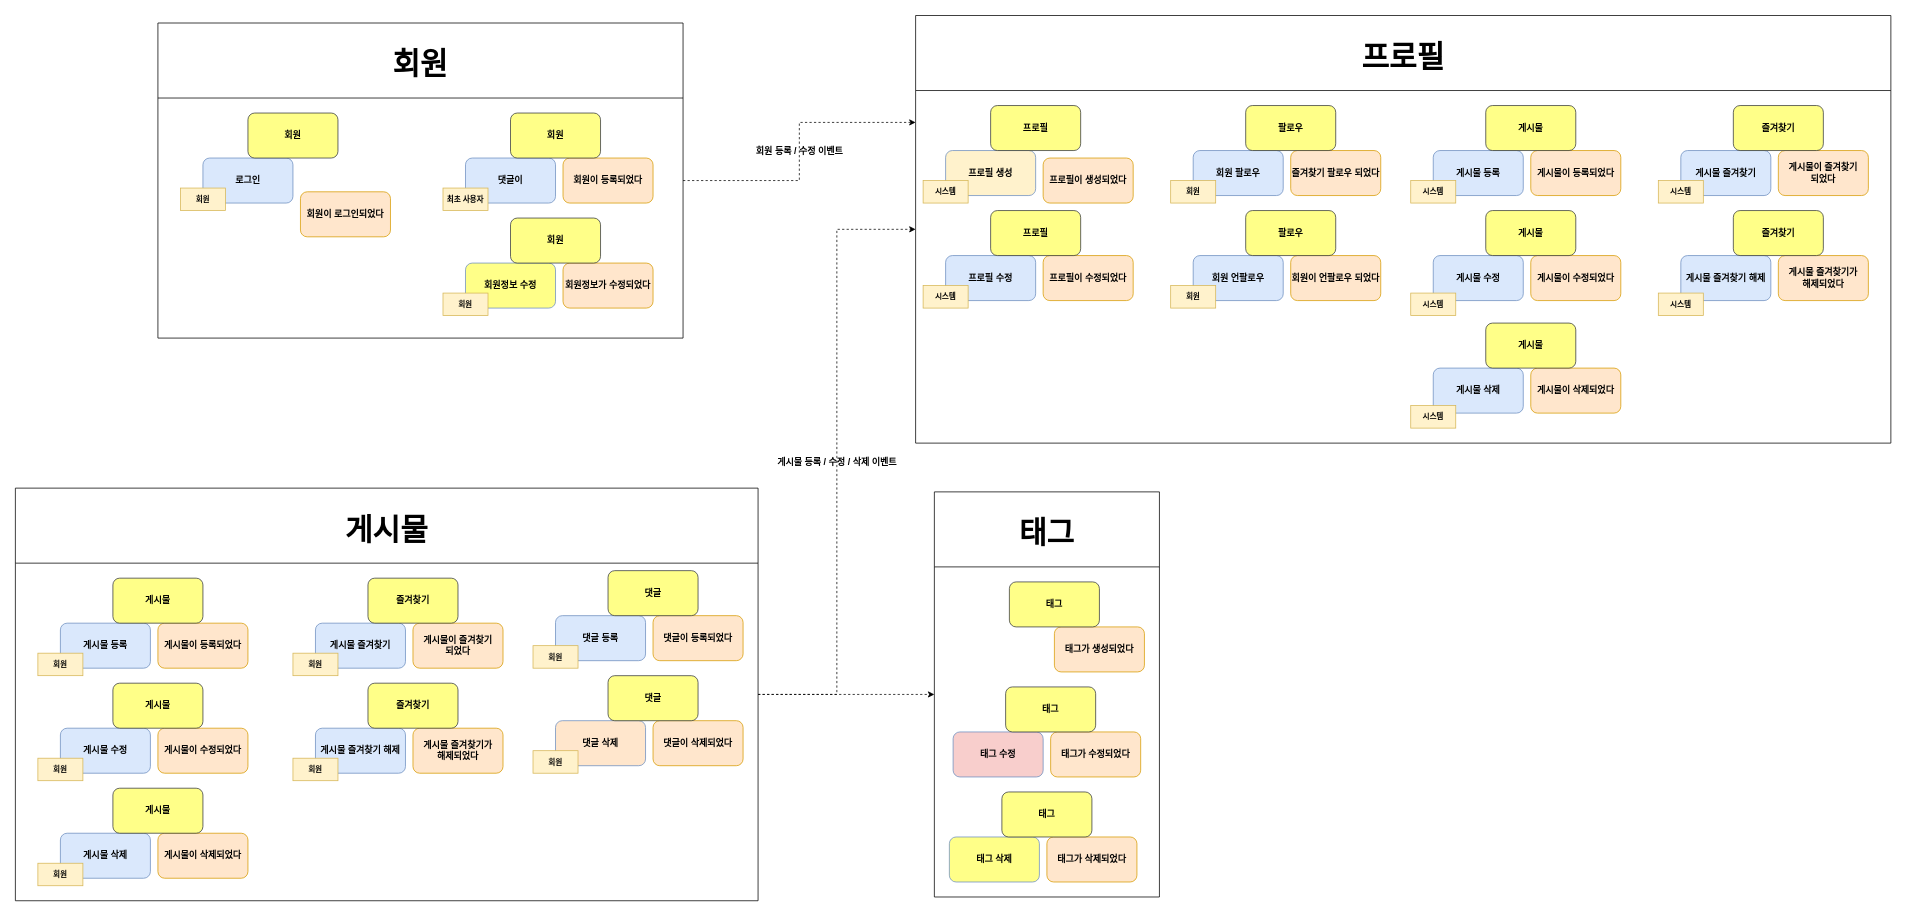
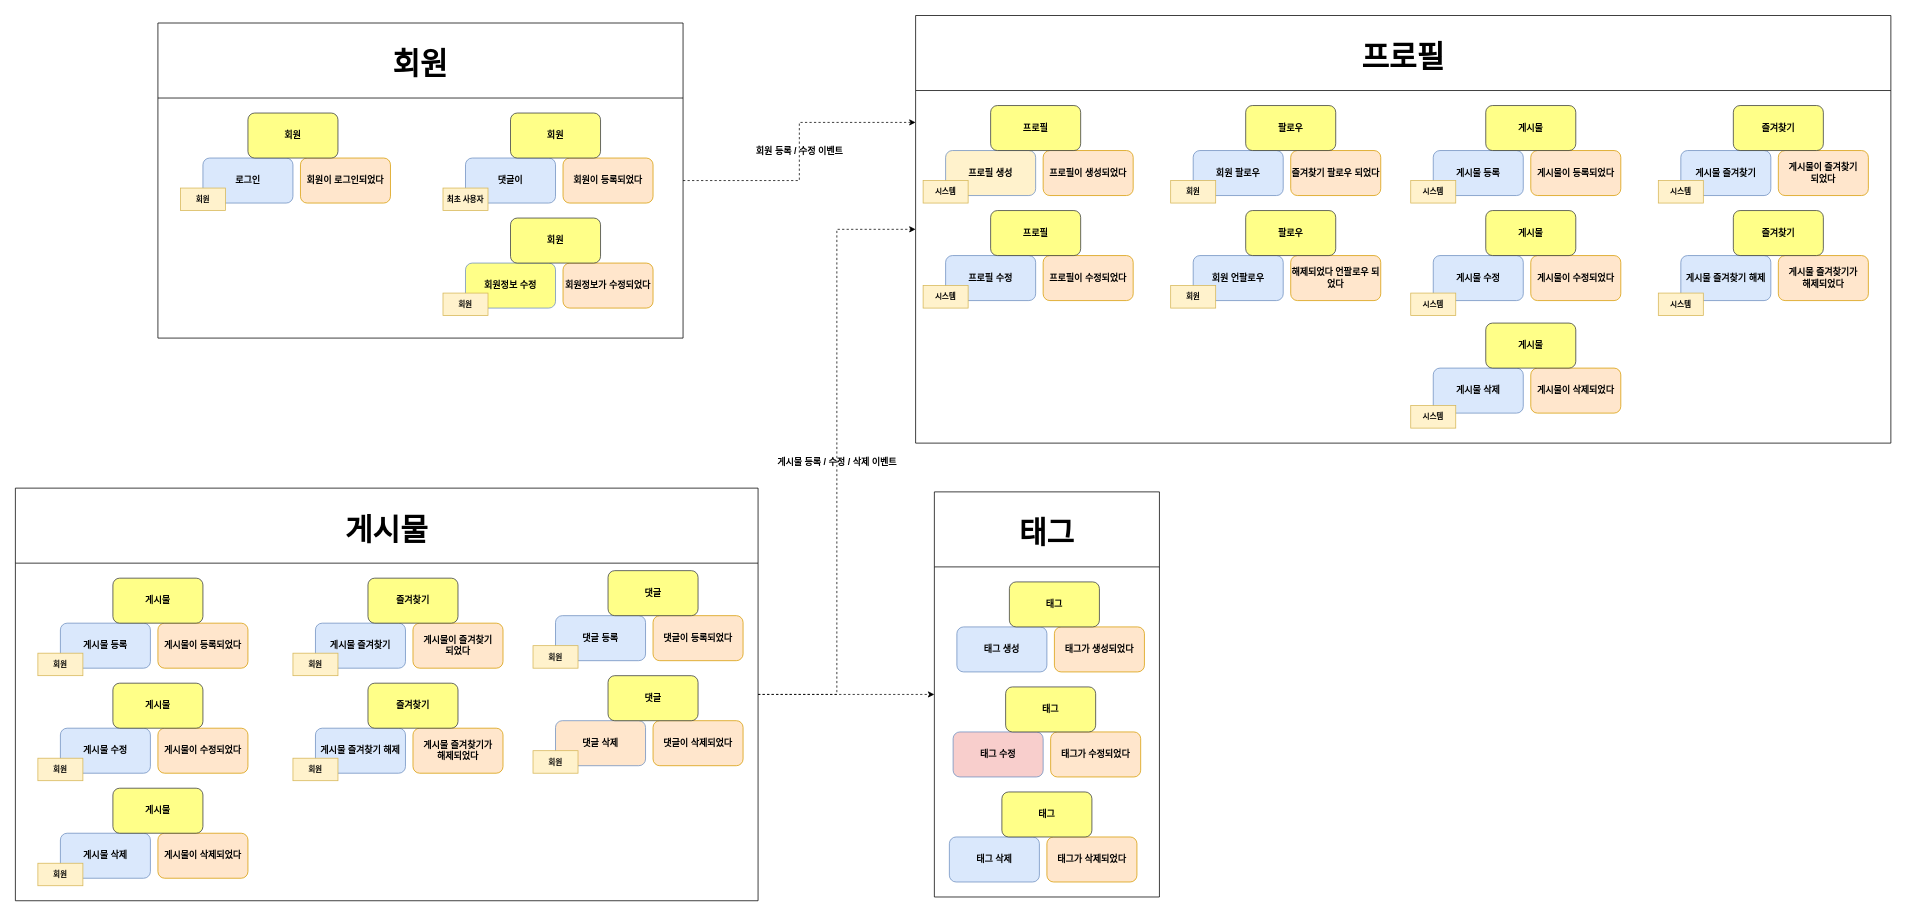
node "프로필이 생성되었다": moved (1088, 180) -> (1088, 173)
node "회원이 로그인되었다": moved (345, 214) -> (345, 180)
node "회원이 언팔로우 되었다": label "회원이 언팔로우 되었다" -> "해제되었다 언팔로우 되었다"
node "태그 생성": added
node "태그 삭제": fillcolor #ffff88 -> #dae8fc
